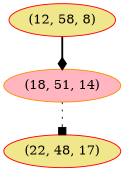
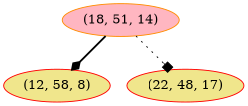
edge "(12, 58, 8)" -> "(18, 51, 14)": reversed
